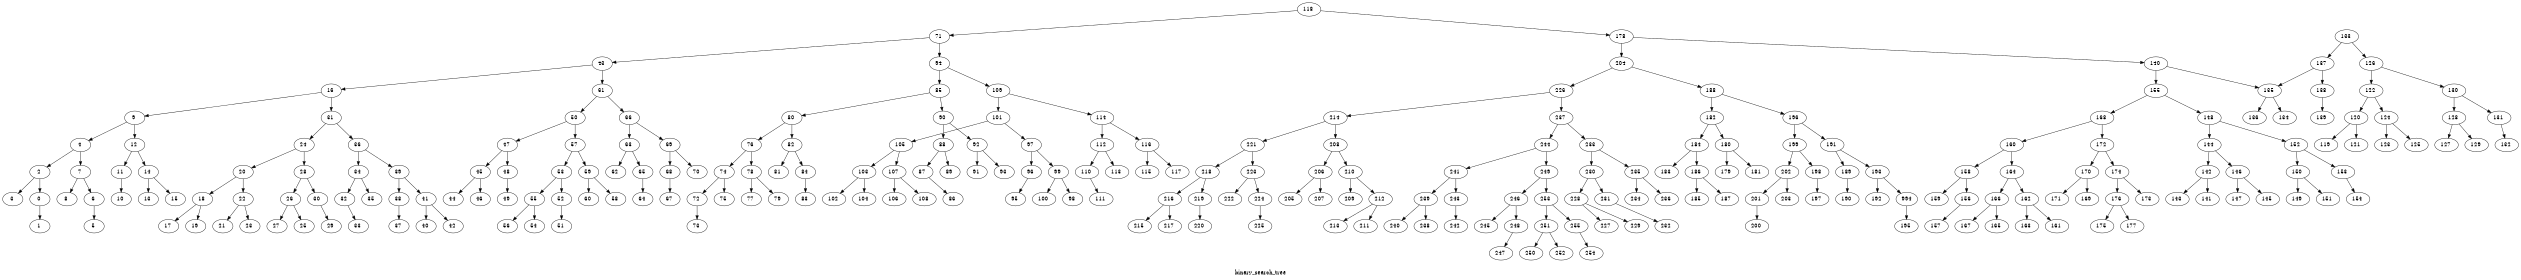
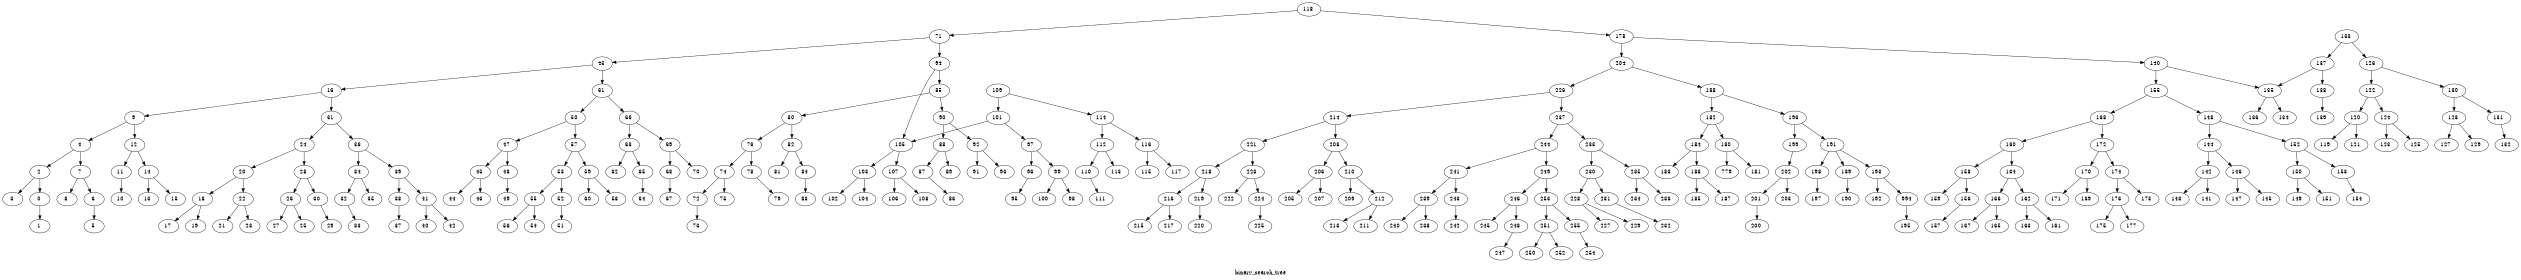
edge "94" -> "109": now "94" -> "105"
edge "199" -> "198": now "191" -> "198"
node "179": label "179" -> "779"
node "77": removed
